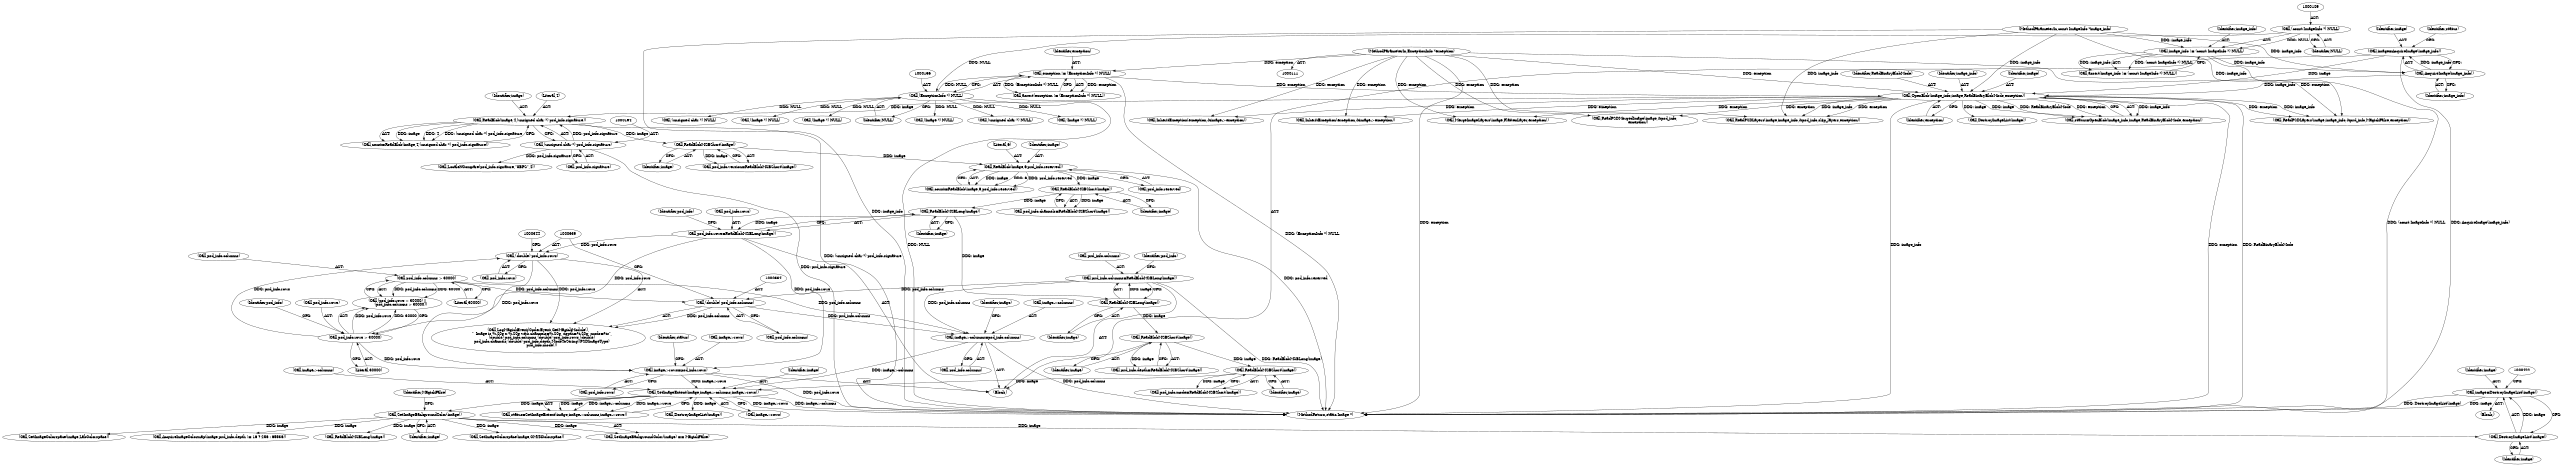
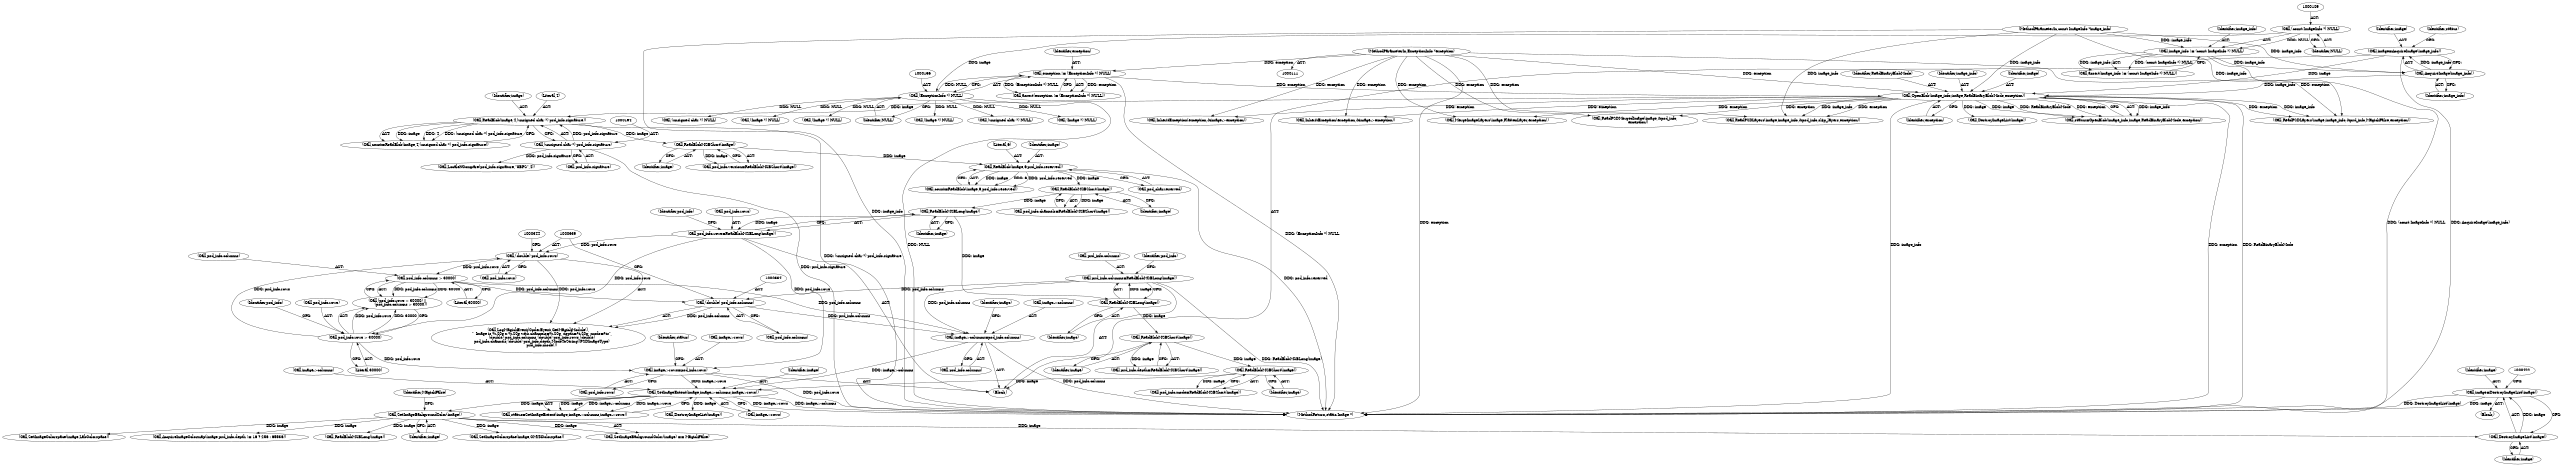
edge "(Call,(const ImageInfo *) NULL)" -> "(Call,(ExceptionInfo *) NULL)": label "DDG: NULL" -> "DDG: image"
node "(Call,psd_info.reserved)": label "(Call,psd_info.reserved)" -> "(Call,psd_char.reserved)"
edge "(Call,(double) psd_info.rows)" -> "(Call,image->rows=psd_info.rows)": now "(Call,(double) psd_info.rows)" -> "(Call,psd_info.columns > 30000)"
